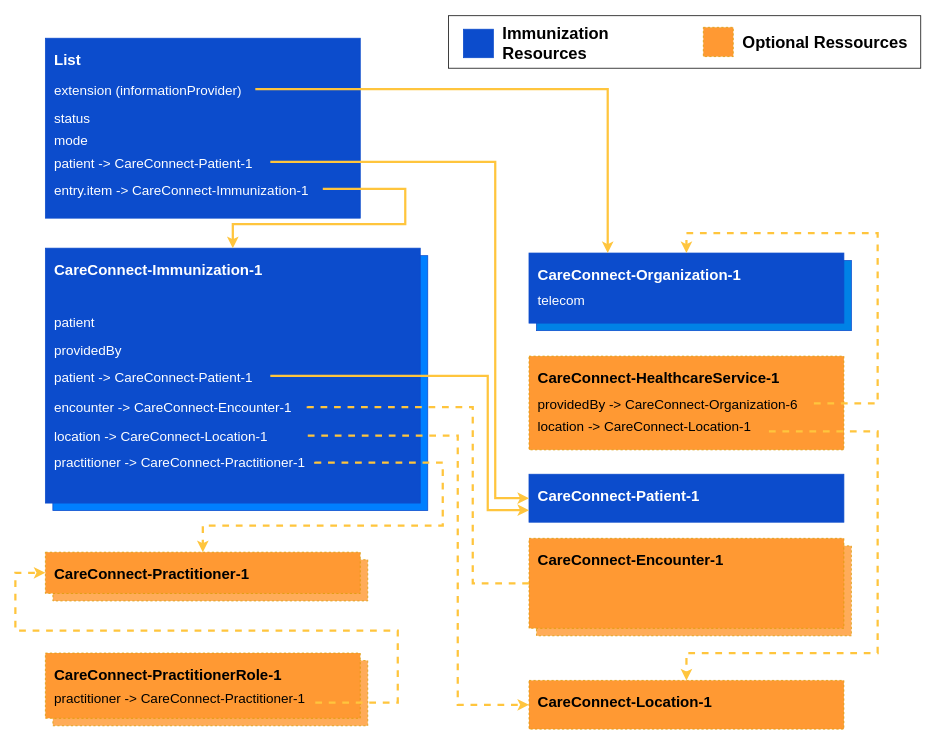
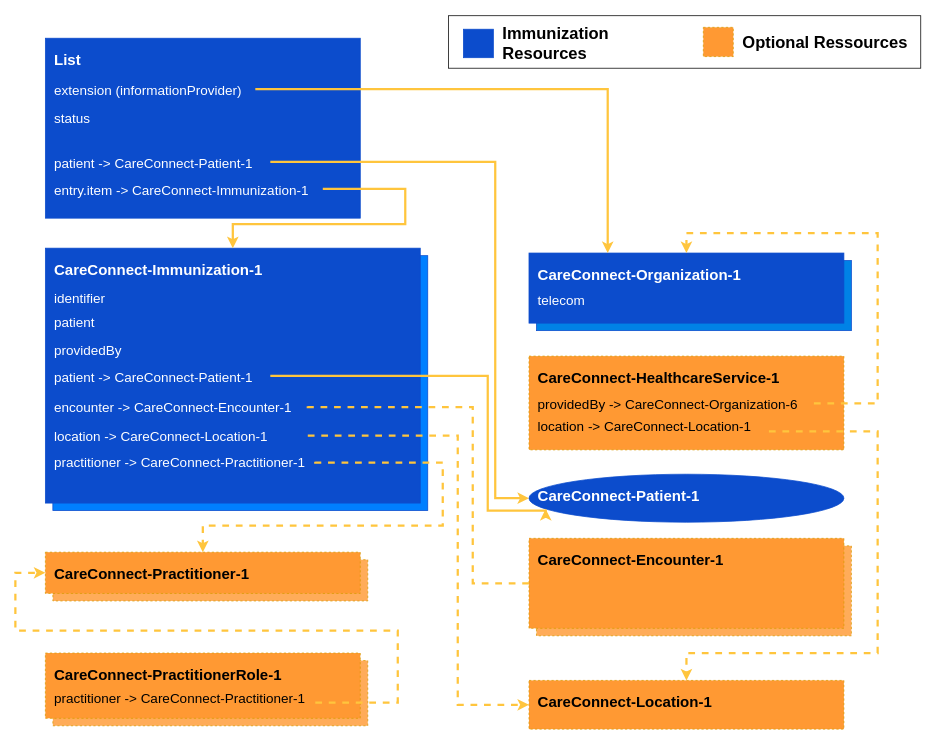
node "mode": removed
node "identifier": added
node "CareConnect-Patient-1": shape rectangle -> ellipse
